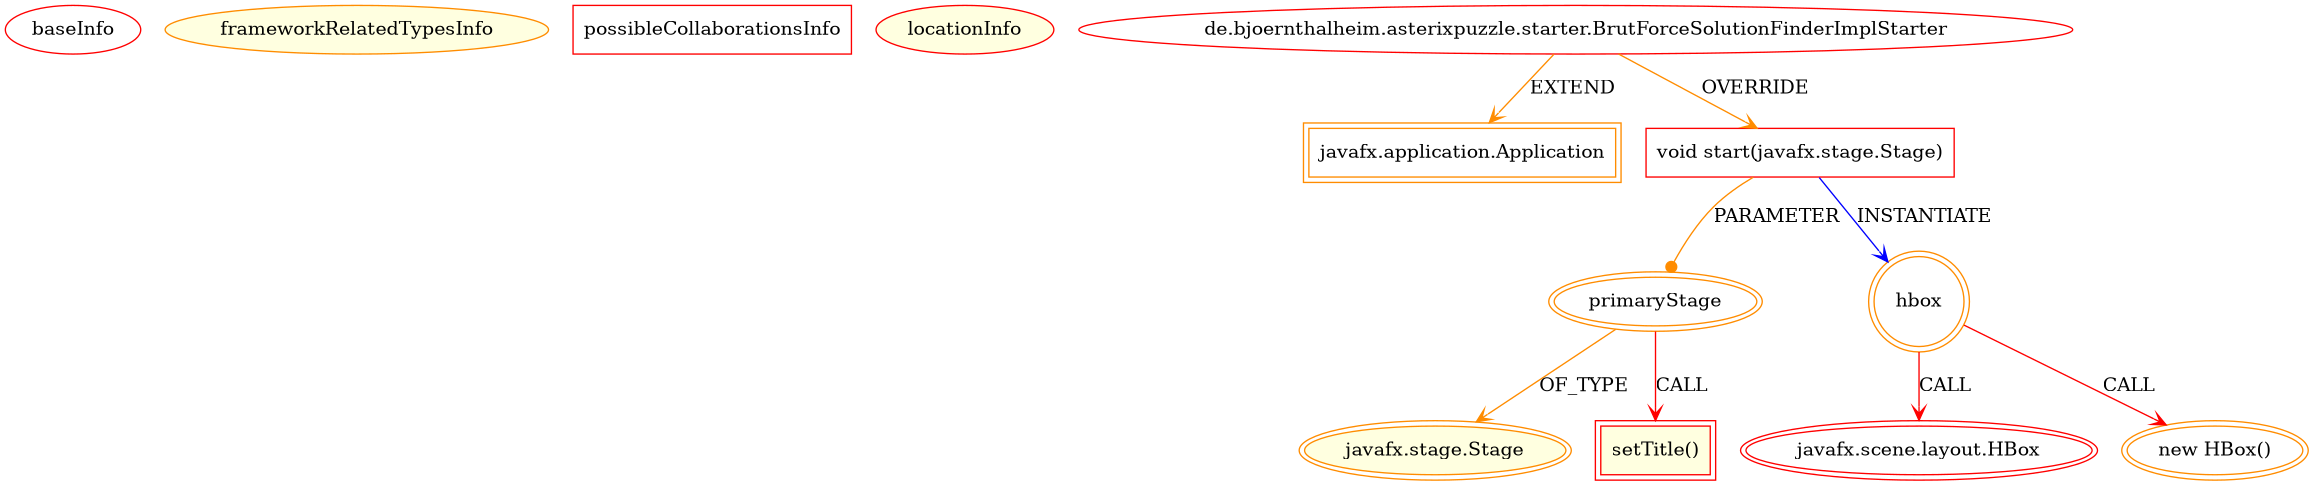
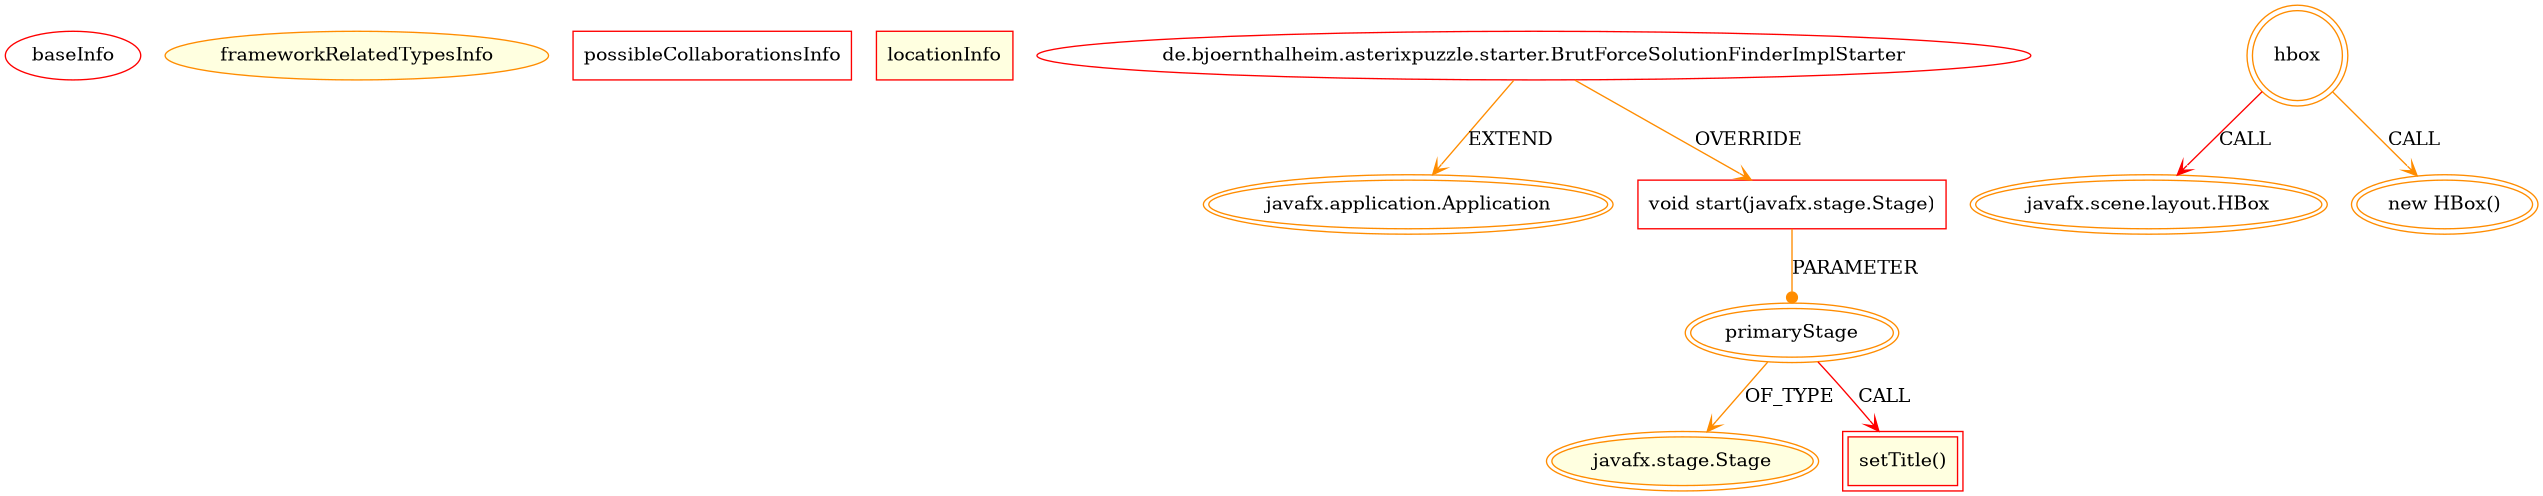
node "locationInfo": shape ellipse -> box
node "javafx.application.Application": shape box -> ellipse
edge "void start(javafx.stage.Stage)" -> "hbox": removed, label "INSTANTIATE"
edge "hbox" -> "new HBox()": color red -> darkorange
node "javafx.scene.layout.HBox": color red -> darkorange
